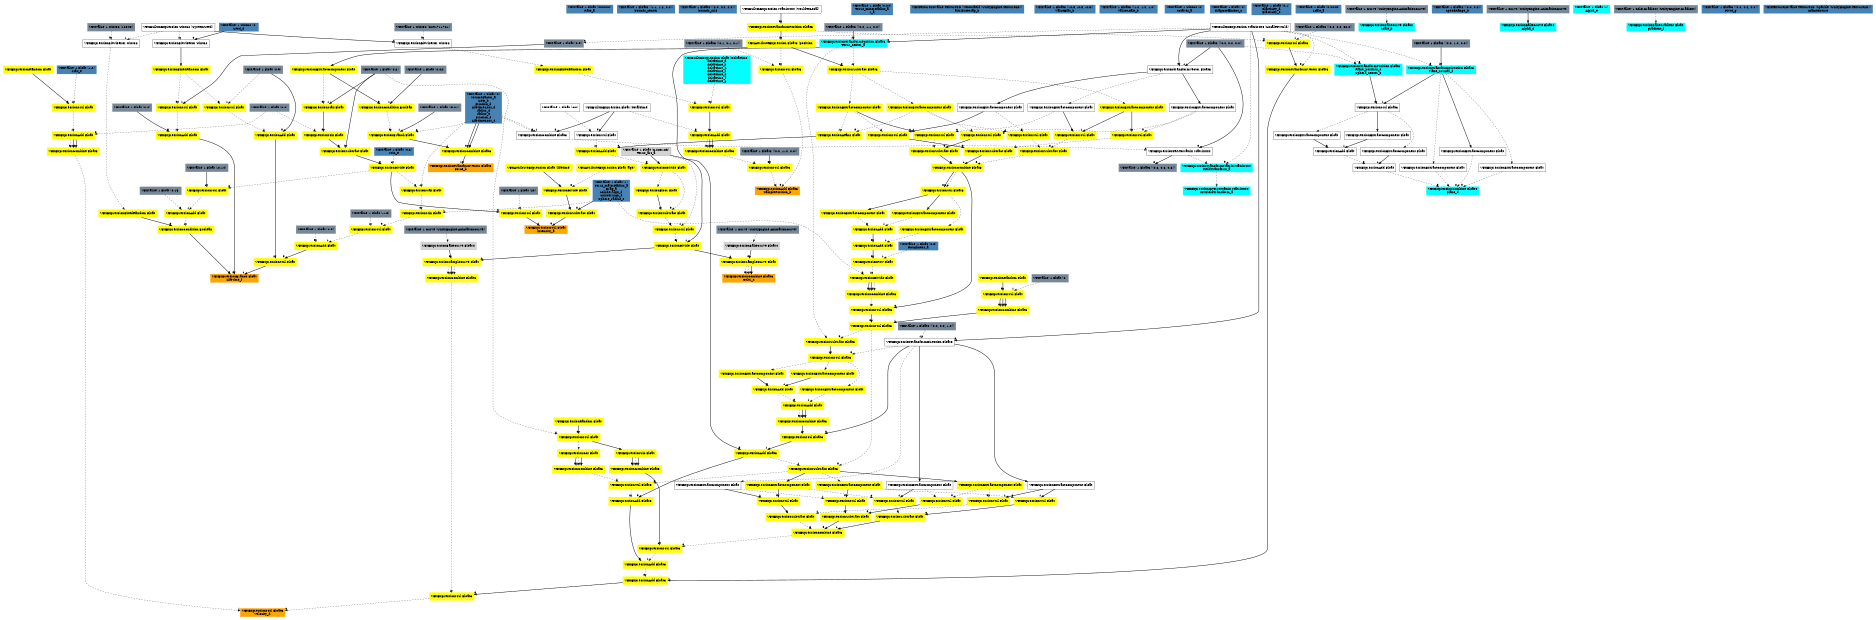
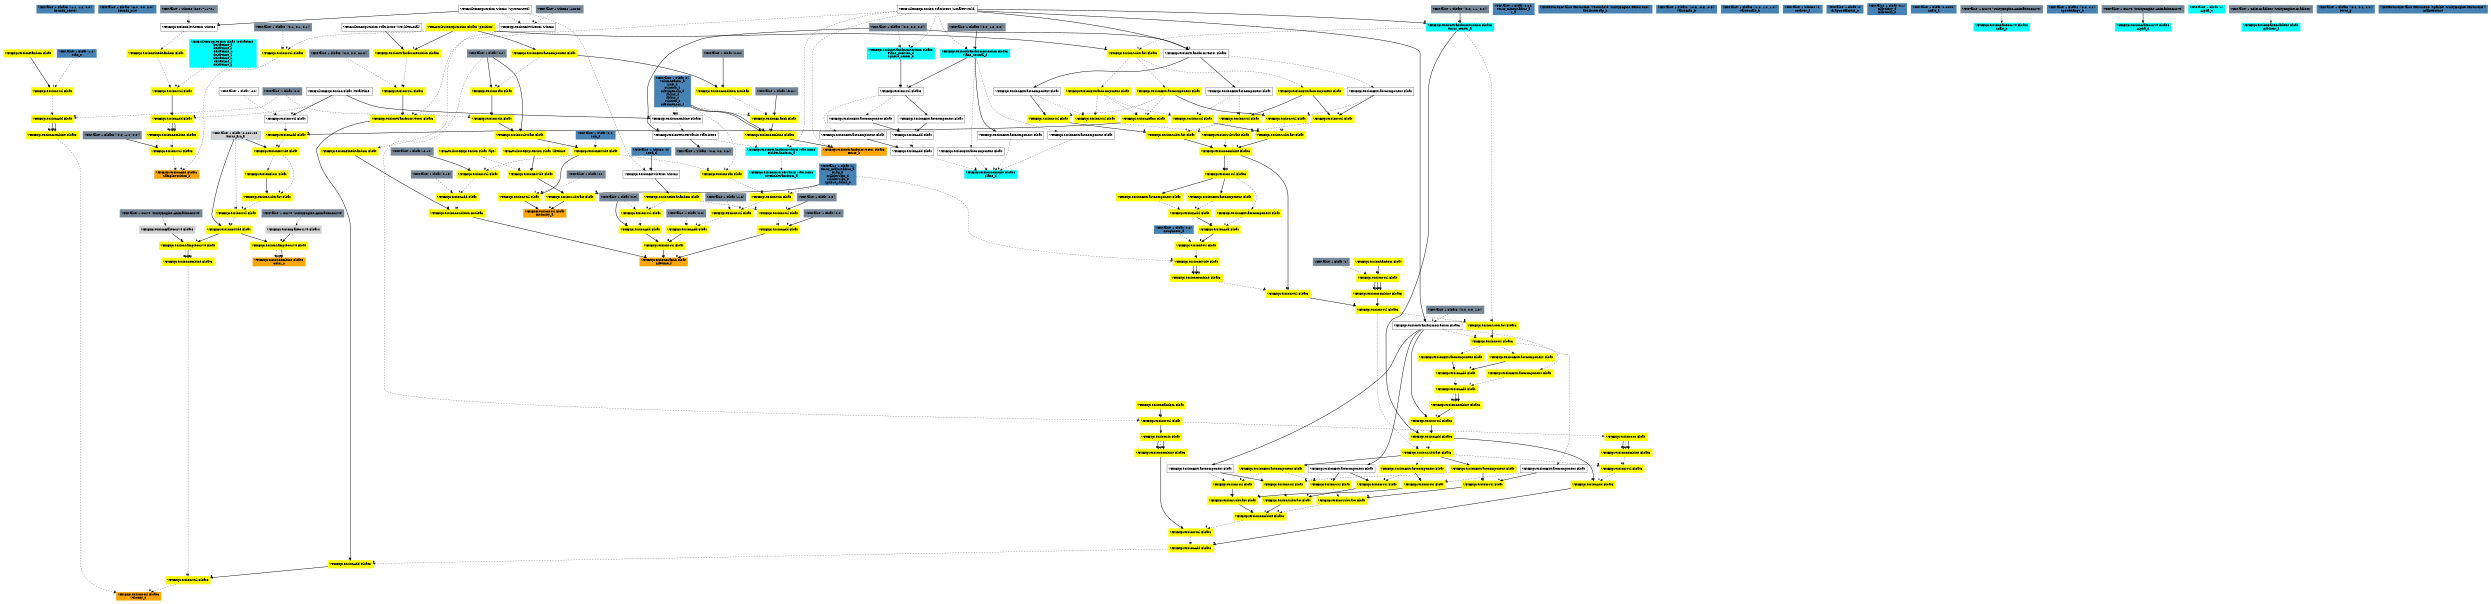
node "VFXValue`1 Float (400000) Rate_a": removed
edge "VFXBuiltInExpression Matrix4x4 (LocalToWorld)" -> "VFXValue`1 Float (0.5)": now "VFXBuiltInExpression Matrix4x4 (LocalToWorld)" -> "VFXExpressionTransformVector Float3 Force_b"
edge "VFXExpressionTransformPosition Float3" -> "VFXAttributeExpression Float3 (position)": reversed
